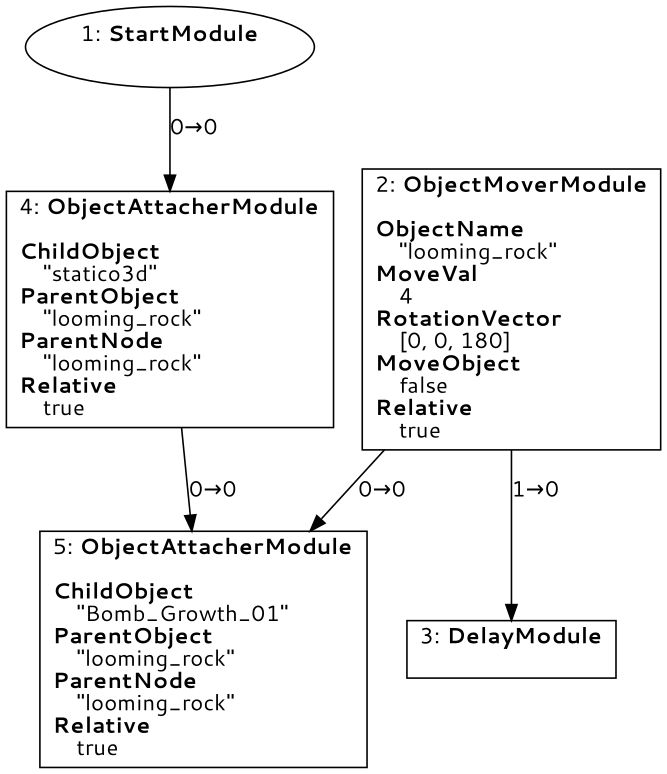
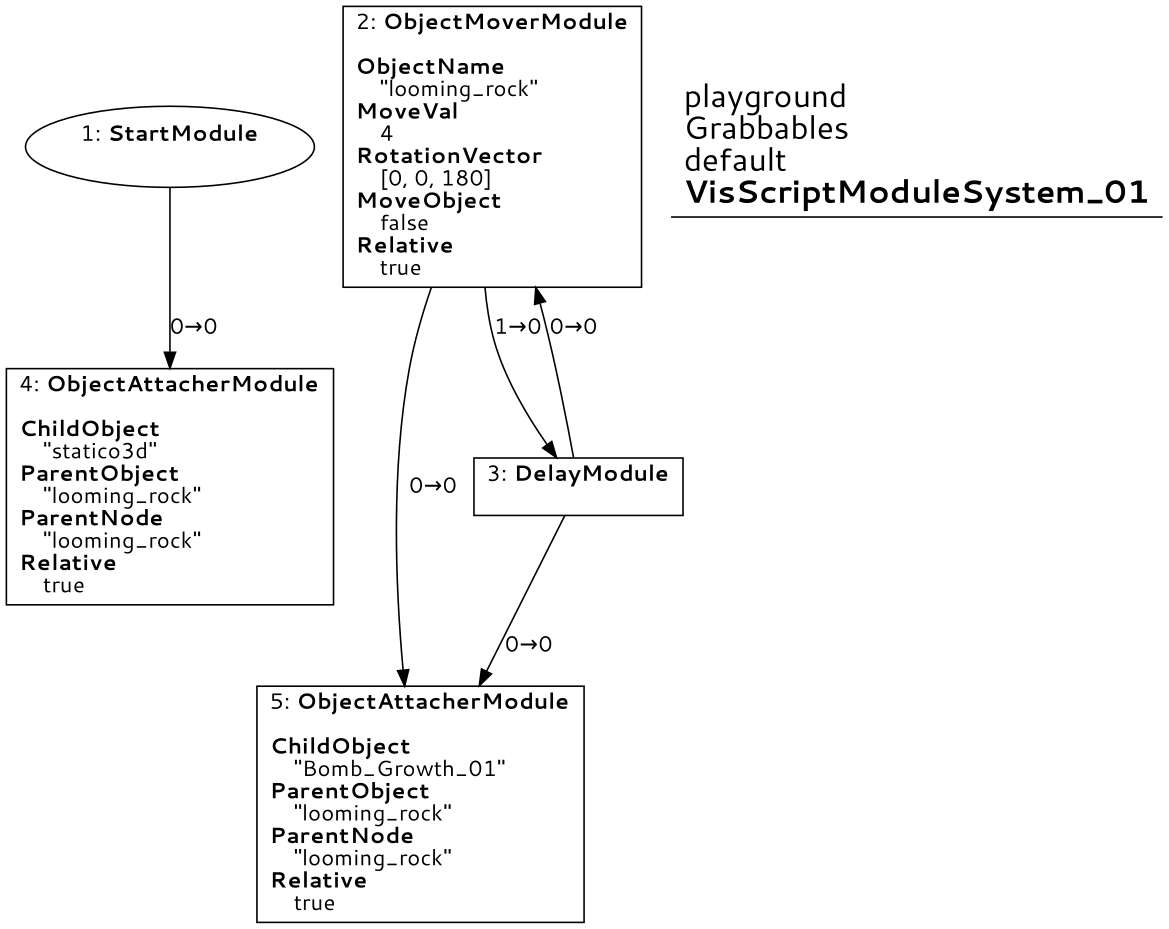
node "playground": added
edge "3:" -> "2:": added, label "0→0"
edge "4:" -> "5:": now "3:" -> "5:"
